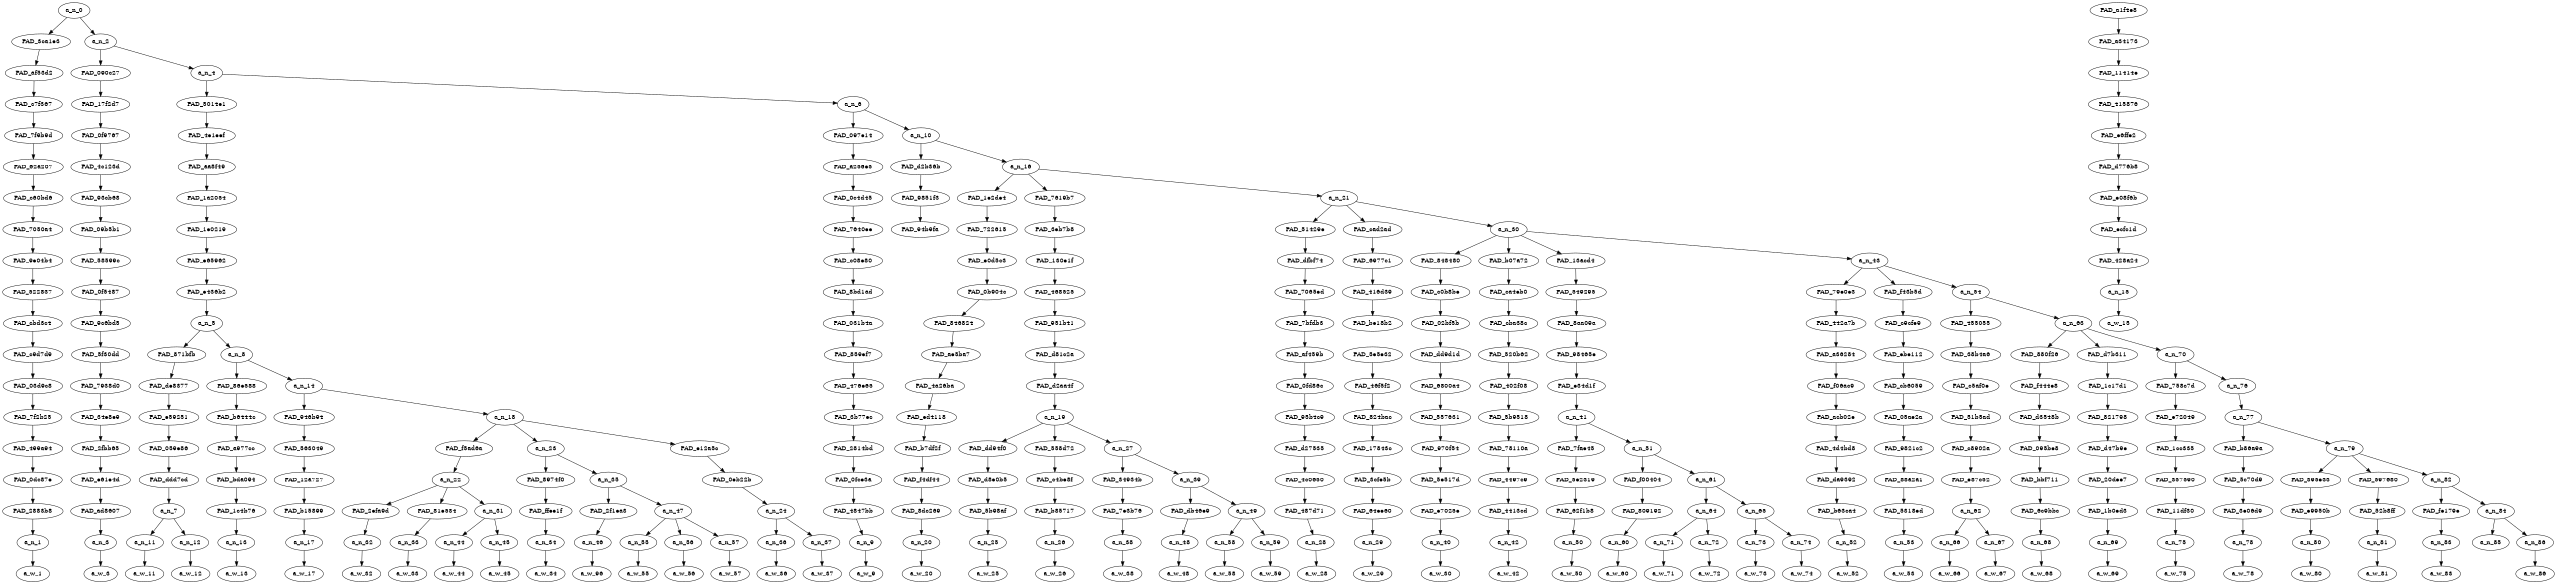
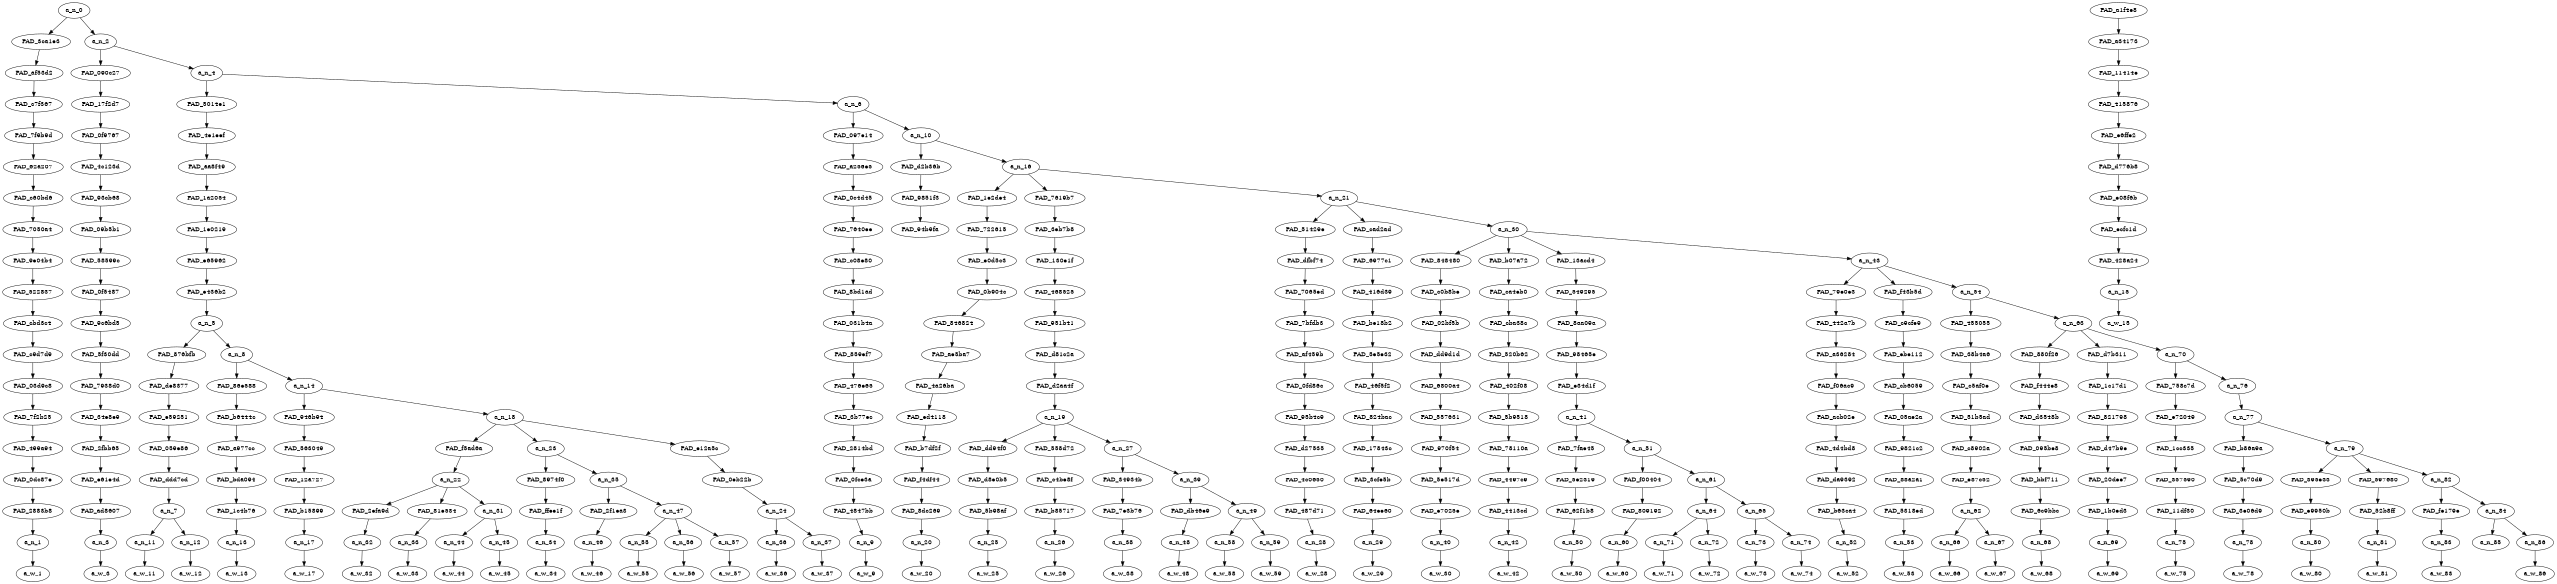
edge "PAD_be18b2" -> "PAD_5e5e32": added
node "PAD_871bfb": label "PAD_871bfb" -> "PAD_876bfb"
node "a_w_96": label "a_w_96" -> "a_w_46"
